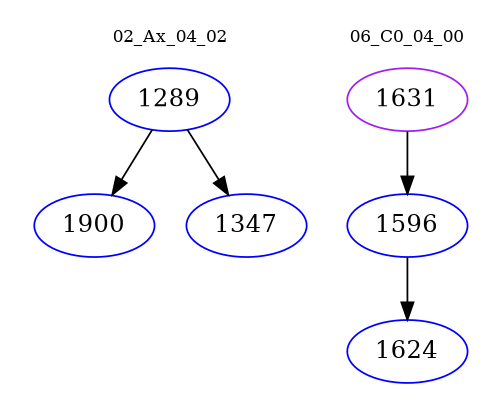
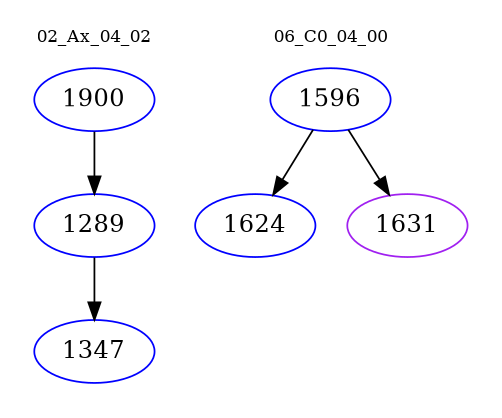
edge "1631" -> "1596": reversed
edge "1289" -> "1900": reversed
